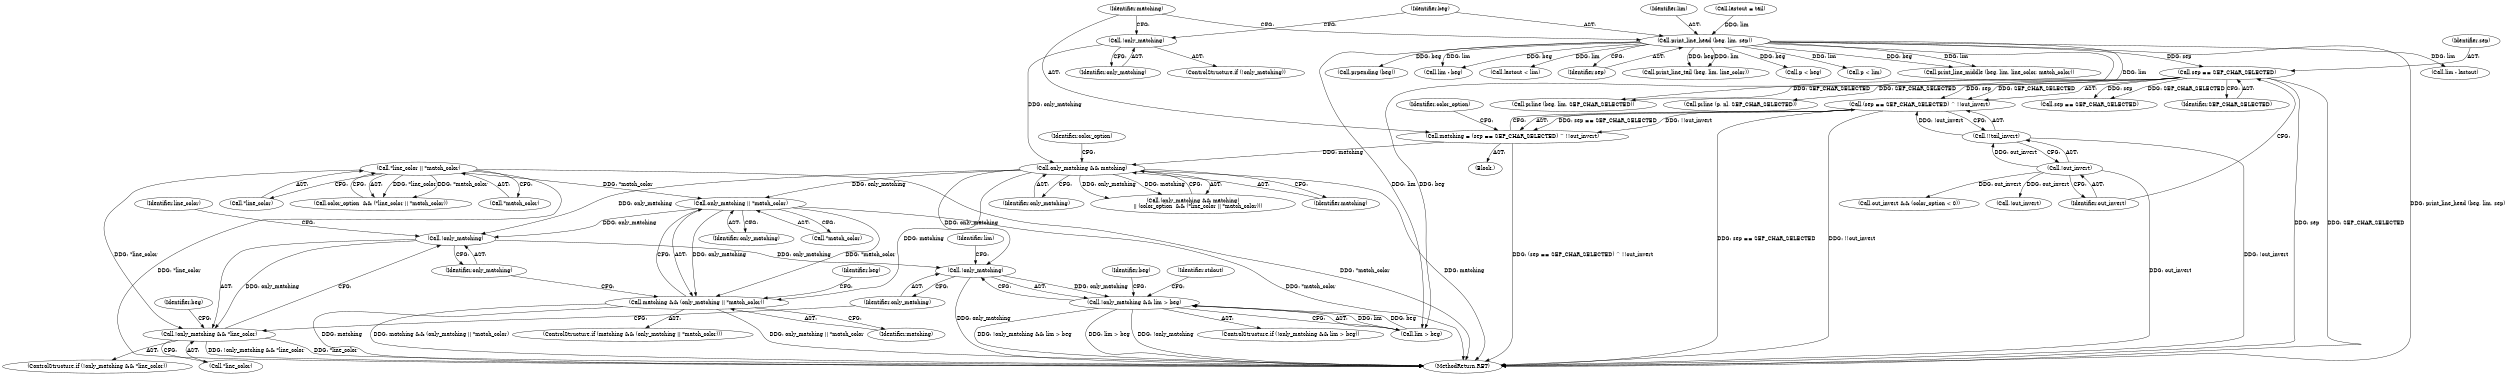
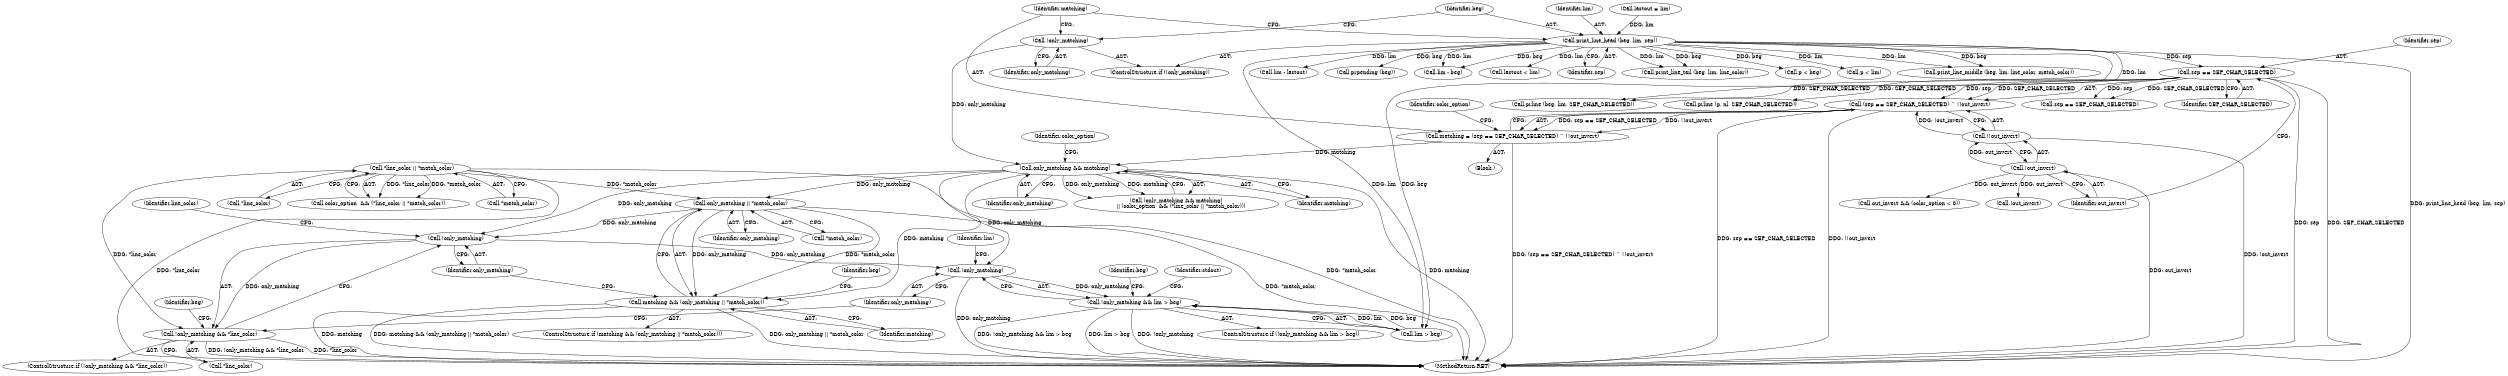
node "(Call,lastout = tail)": label "(Call,lastout = tail)" -> "(Call,lastout = lim)"
edge "(Call,print_line_head (beg, lim, sep))" -> "(ControlStructure,if (!only_matching))": added, label "AST:"
node "(Call,!!tail_invert)": label "(Call,!!tail_invert)" -> "(Call,!!out_invert)"
